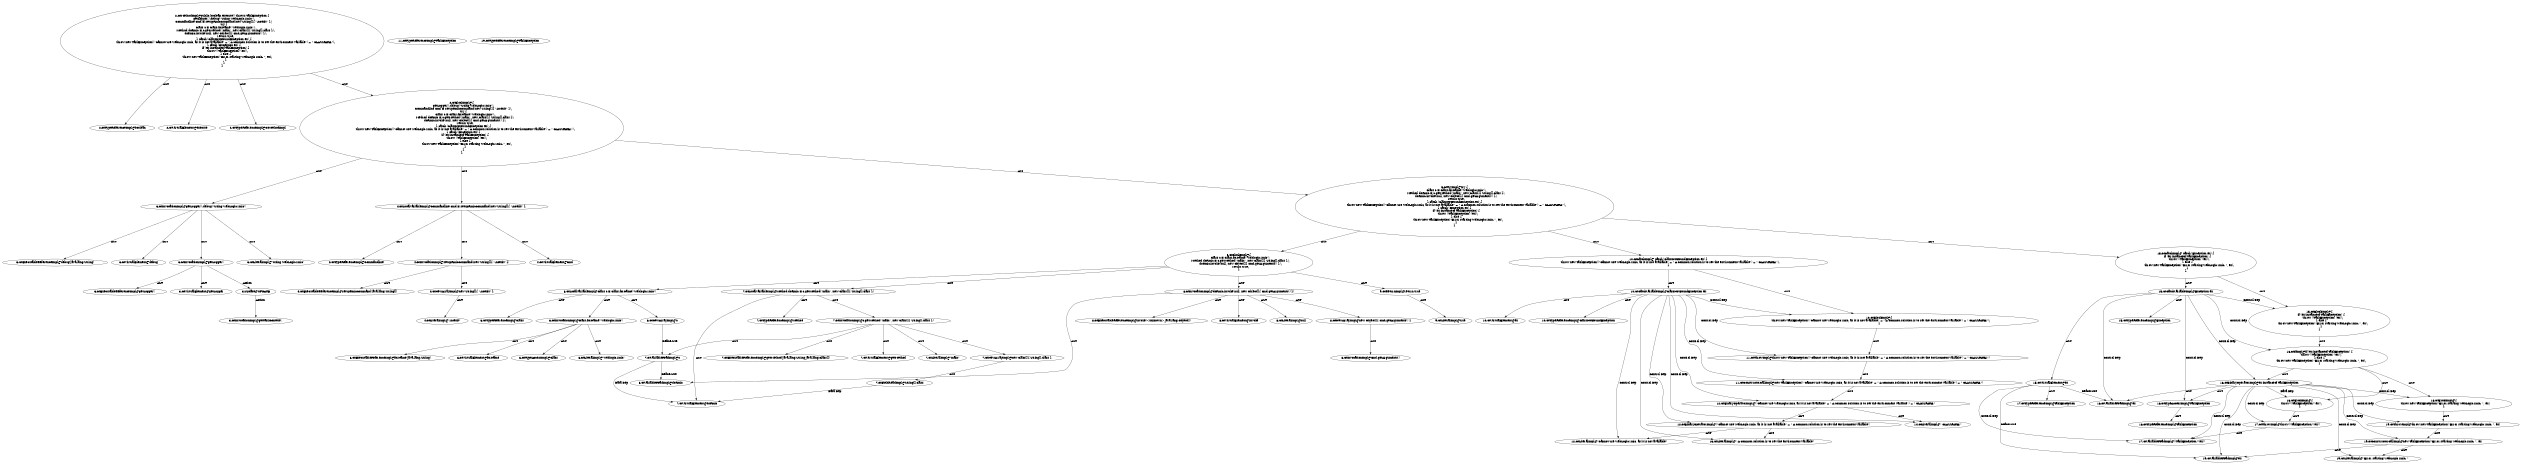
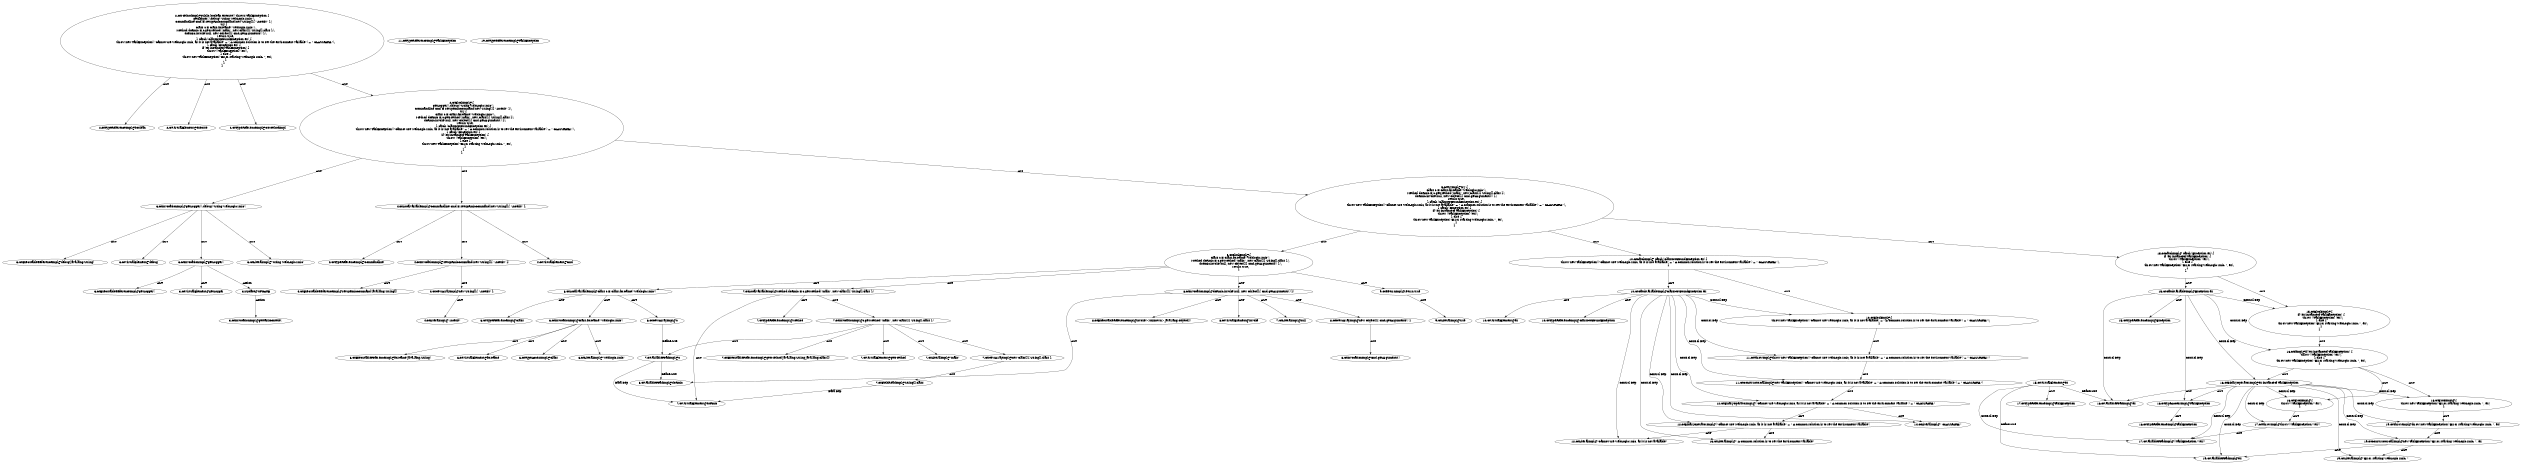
edge "15:CtCatchVariableImpl@Exception ex" -> "15:CtVirtualElement@ex": removed, label "AST"
node "8:CtLiteralImpl@null": label "8:CtLiteralImpl@null" -> "7:CtLiteralImpl@null"
edge "16:CtBinaryOperatorImpl@ex instanceof TaskException" -> "16:CtBlockImpl@{ throw ((TaskException) (ex)); }": label "Data Dep" -> "Control Dep"
